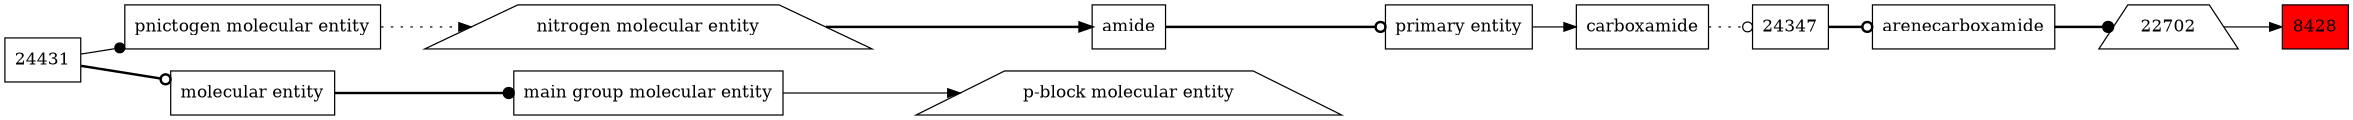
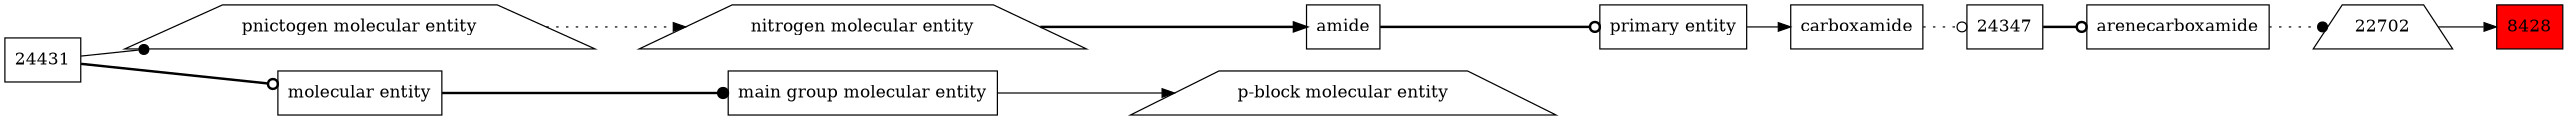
node "pnictogen molecular entity": shape box -> trapezium
edge "arenecarboxamide" -> "22702": style bold -> dotted
